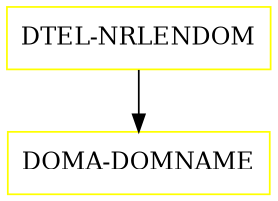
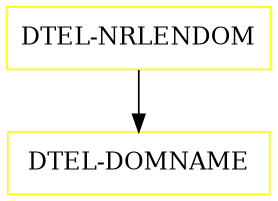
node "DOMA-DOMNAME": label "DOMA-DOMNAME" -> "DTEL-DOMNAME"
